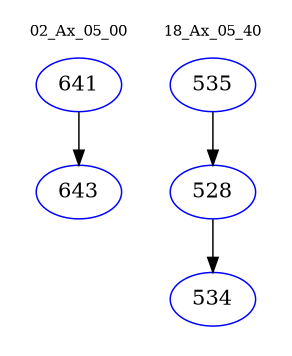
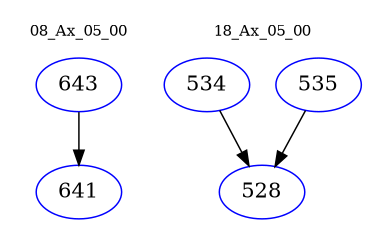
cluster "02_Ax_05_00": label "02_Ax_05_00" -> "08_Ax_05_00"
cluster "18_Ax_05_40": label "18_Ax_05_40" -> "18_Ax_05_00"
edge "641" -> "643": reversed
edge "528" -> "534": reversed
